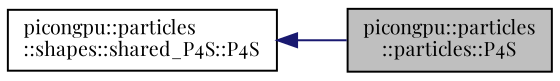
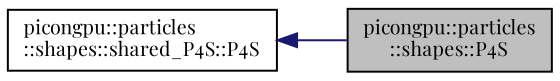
node "picongpu::particles ::particles::P4S": label "picongpu::particles ::particles::P4S" -> "picongpu::particles ::shapes::P4S"
